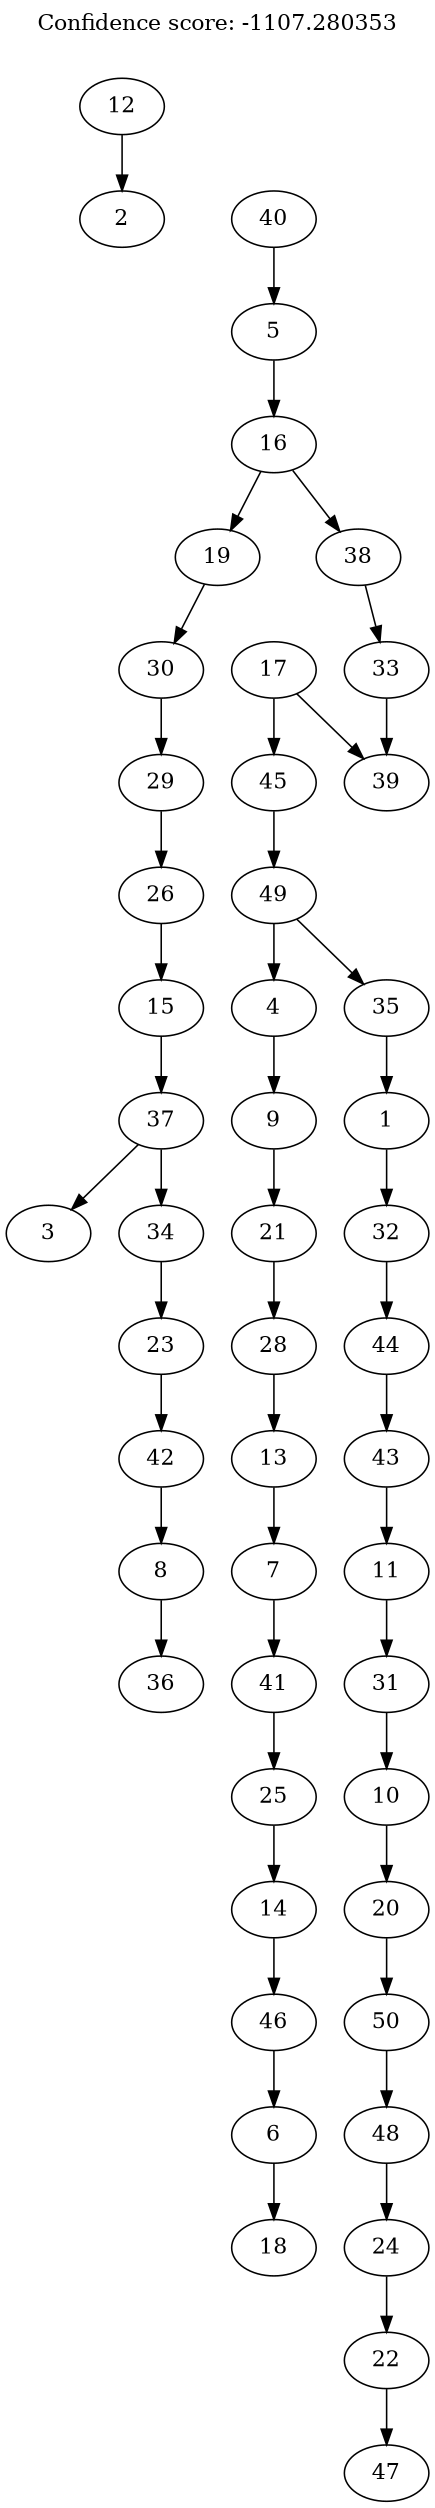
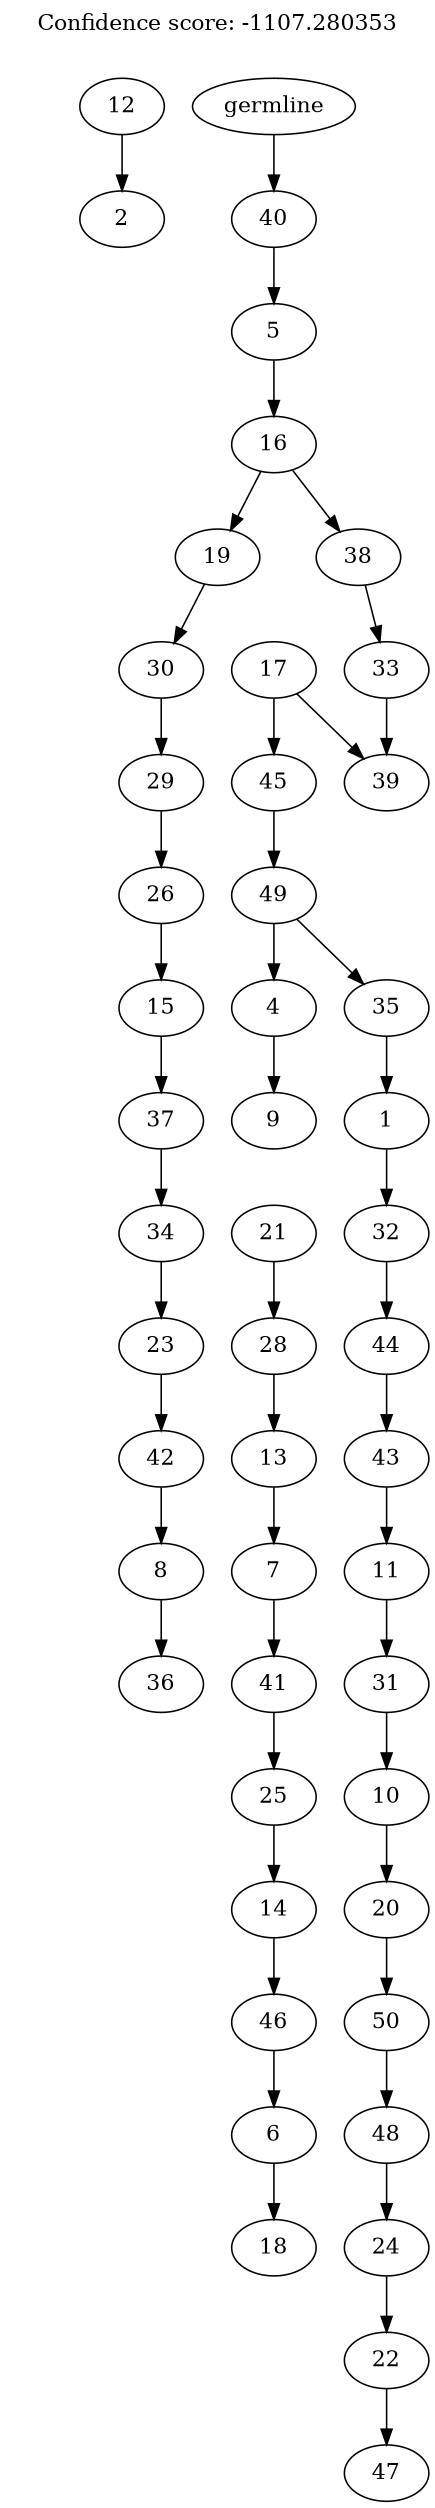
node "germline": added
edge "9" -> "21": removed
node "3": removed
